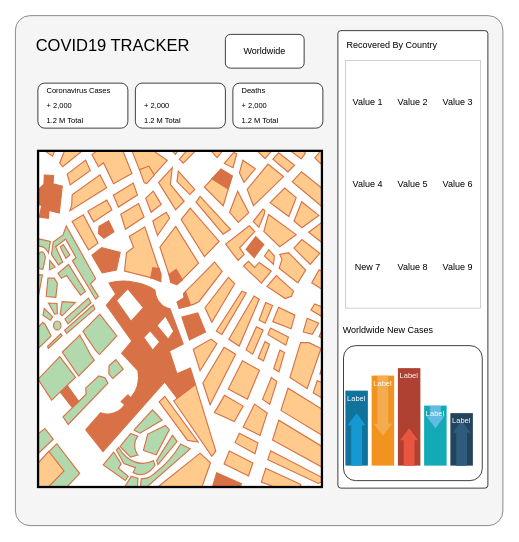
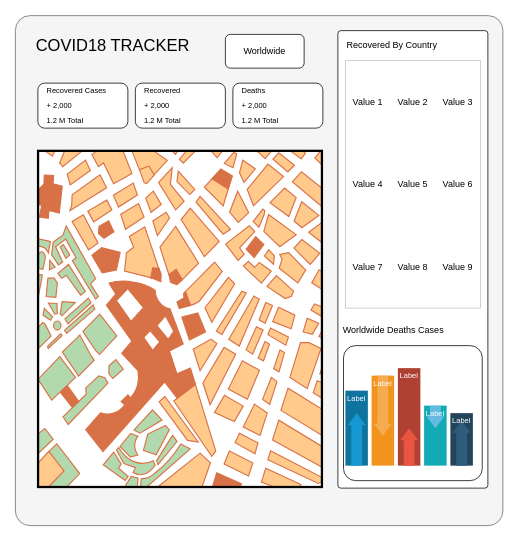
node "COVID19 TRACKER": label "COVID19 TRACKER" -> "COVID18 TRACKER"
node "Value 1 Value 2 Value 3 Value 4 Value 5 Value 6 New 7 Value 8 Value 9": label "Value 1 Value 2 Value 3 Value 4 Value 5 Value 6 New 7 Value 8 Value 9" -> "Value 1 Value 2 Value 3 Value 4 Value 5 Value 6 Value 7 Value 8 Value 9"
node "Coronavirus Cases": label "Coronavirus Cases" -> "Recovered Cases"
node "Recovered": added
node "Worldwide New Cases": label "Worldwide New Cases" -> "Worldwide Deaths Cases"
